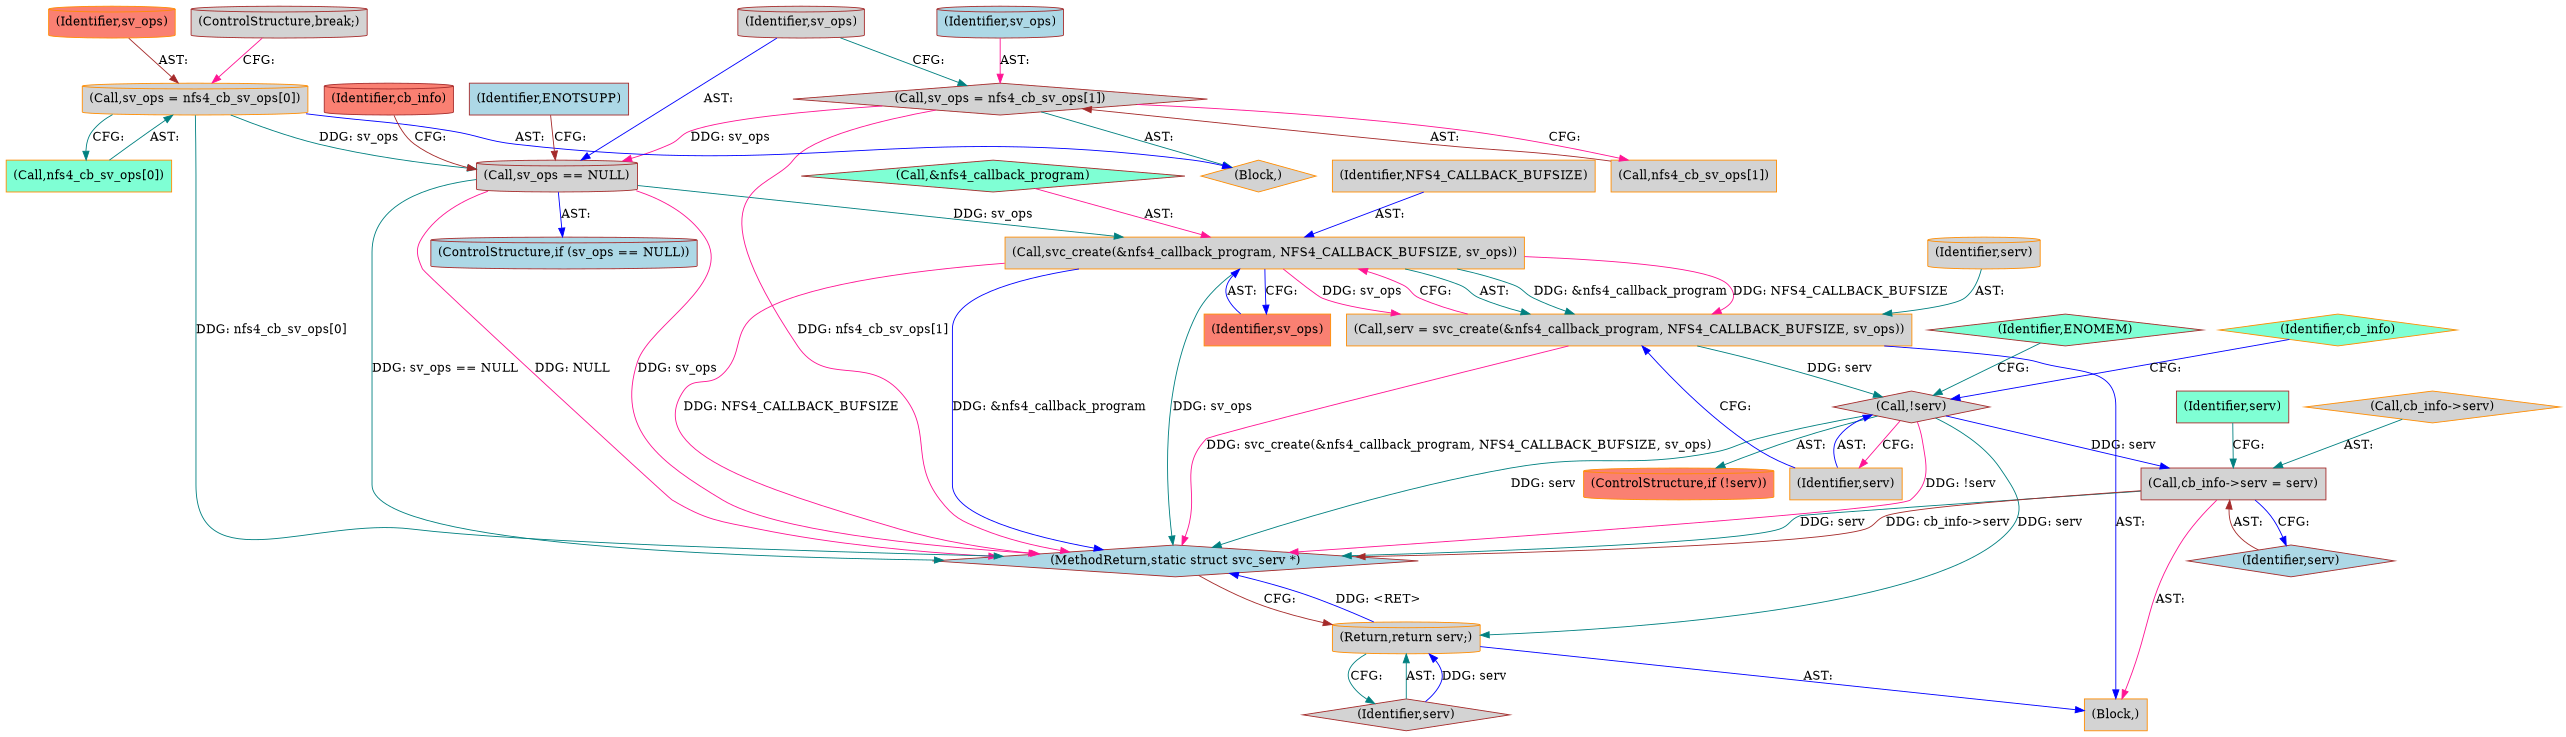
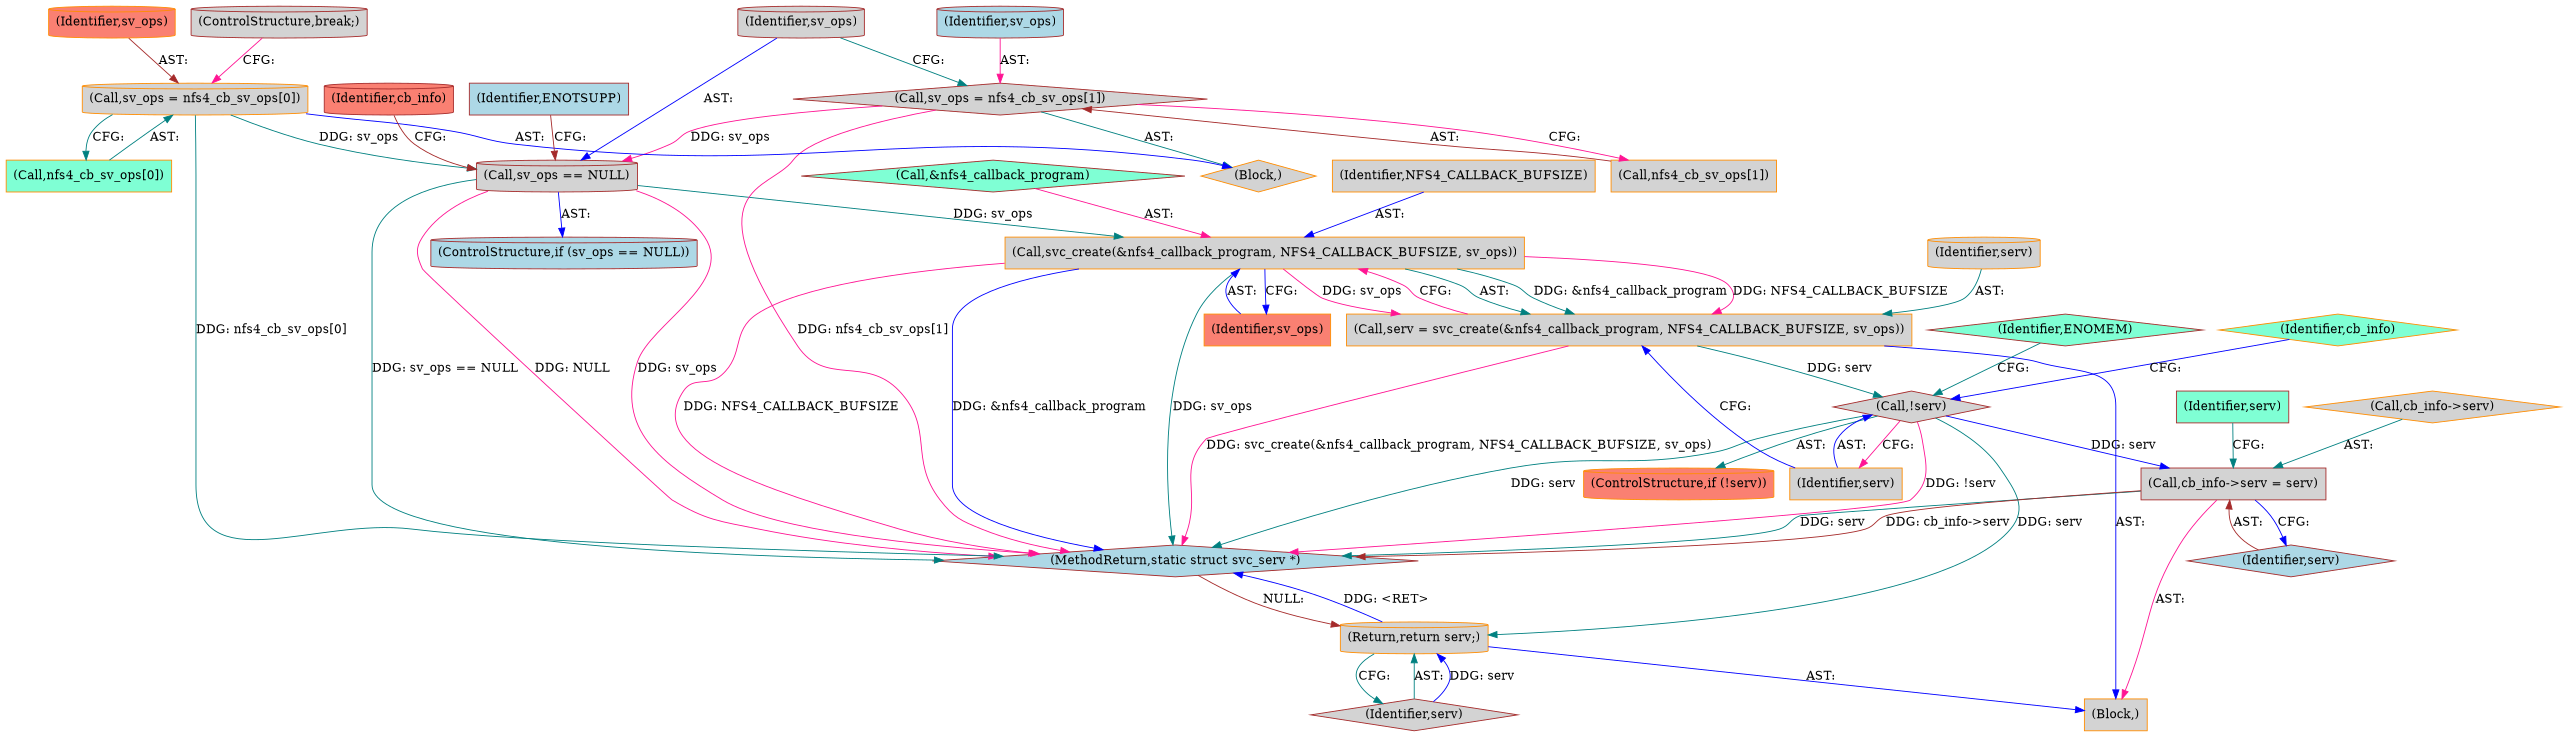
edge "(MethodReturn,static struct svc_serv *)" -> "(Return,return serv;)": label "CFG: " -> "NULL: "
